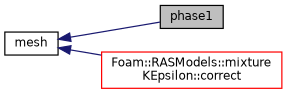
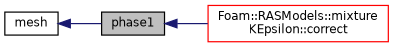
edge "Foam::RASModels::mixture KEpsilon::correct" -> "mesh": now "Foam::RASModels::mixture KEpsilon::correct" -> "phase1"
